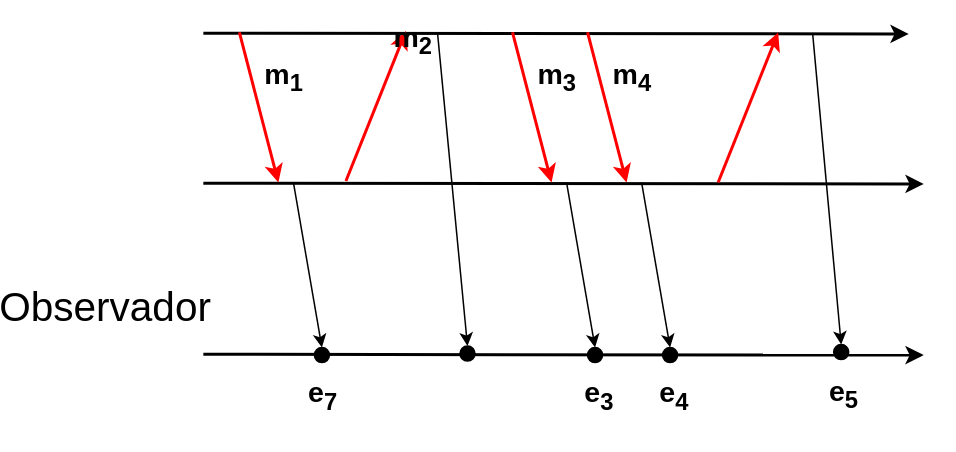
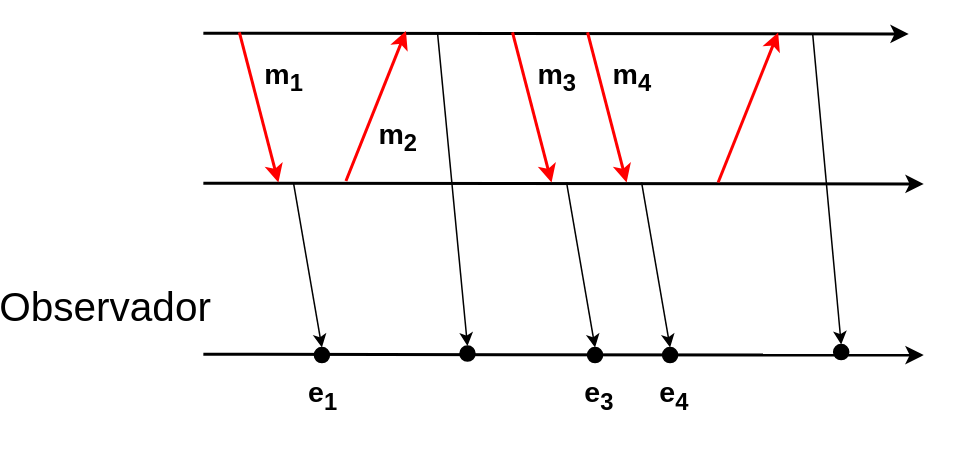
node "m2": moved (413, 41) -> (398, 139)
node "e5": removed
node "e7": label "e7" -> "e1"
